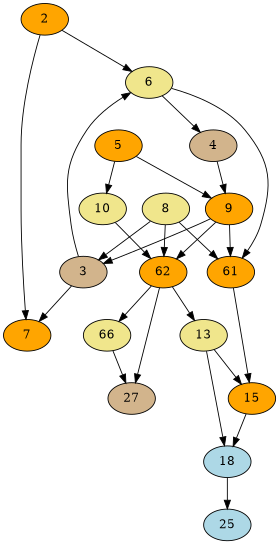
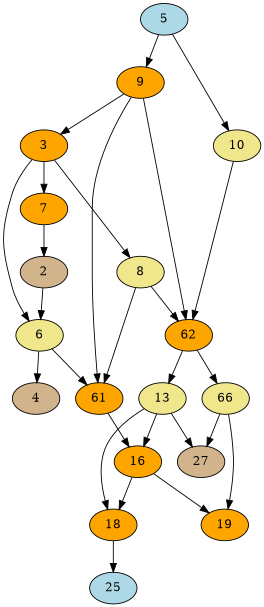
node "2": fillcolor orange -> tan
node "5": fillcolor orange -> lightblue
edge "2" -> "7": reversed
edge "4" -> "9": removed
edge "8" -> "3": reversed
node "3": fillcolor tan -> orange
edge "62" -> "27": now "13" -> "27"
node "15": label "15" -> "16"
node "18": fillcolor lightblue -> orange
node "19": added
